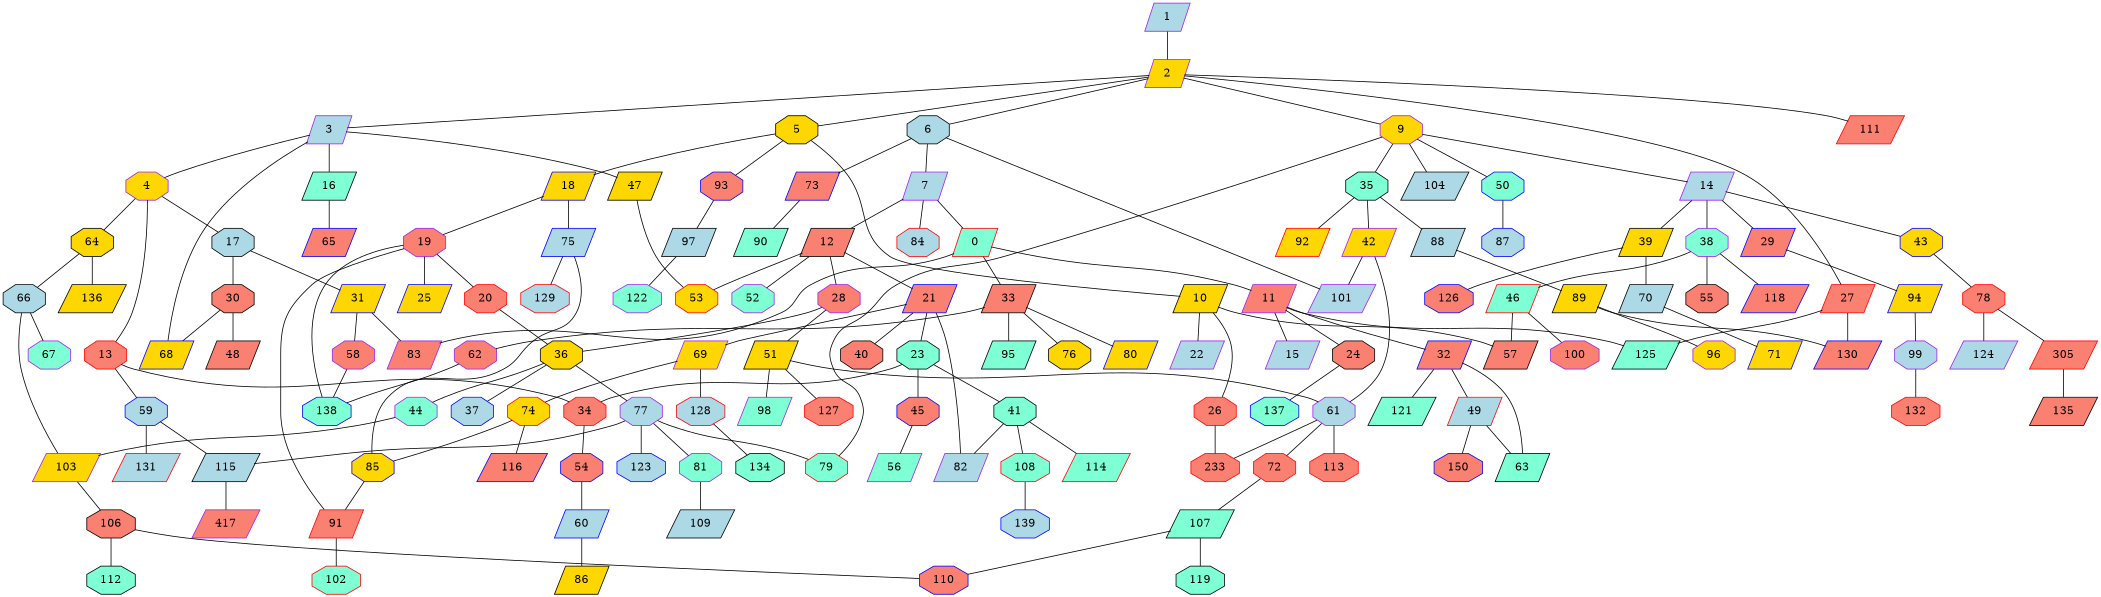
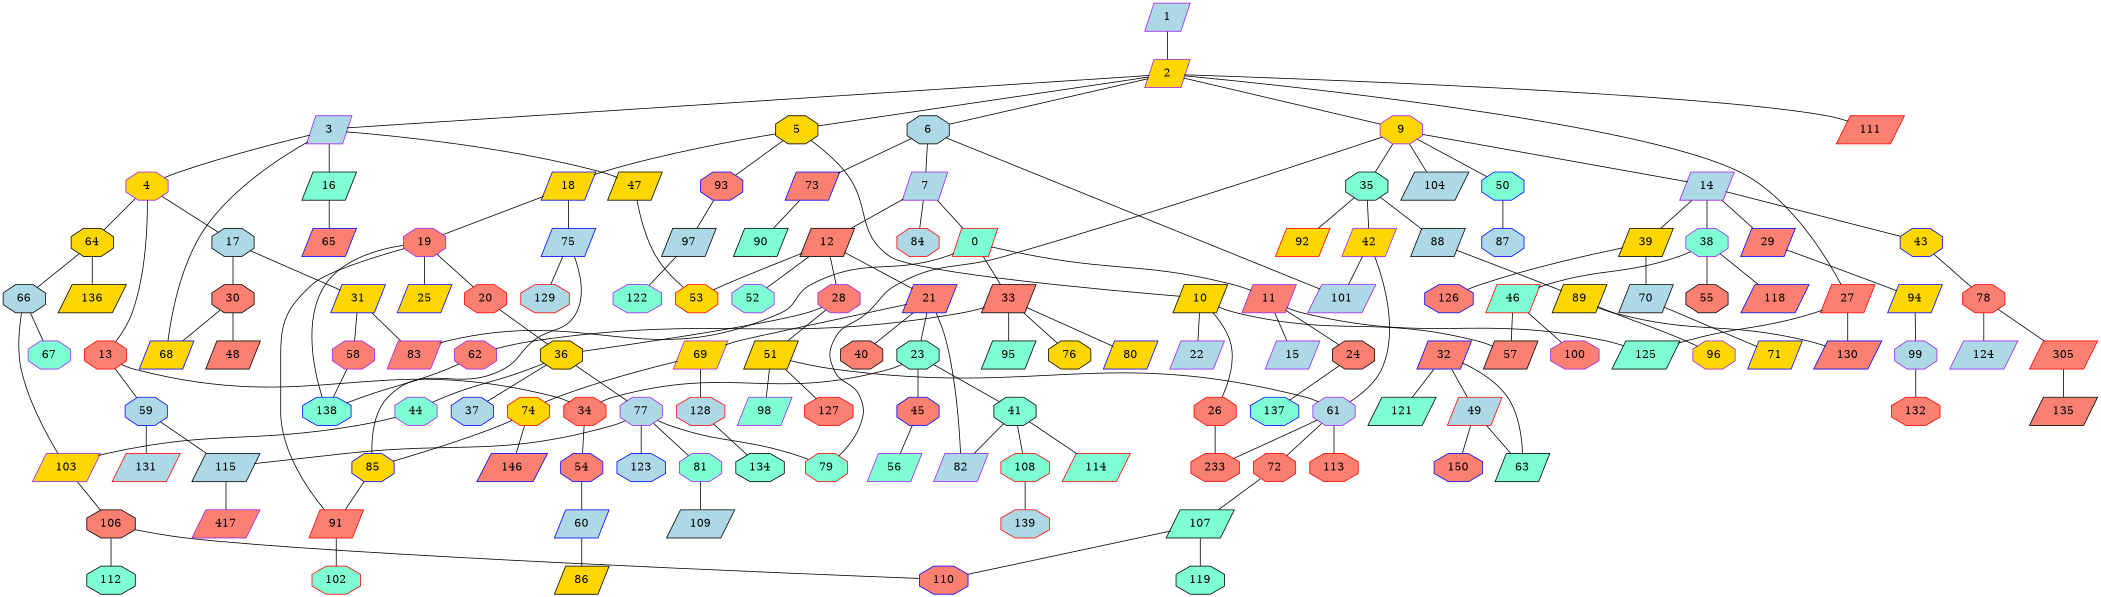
edge "11" -- "32": removed
node "116": label "116" -> "146"
node "139": color blue -> red
